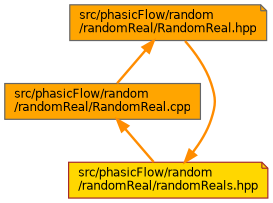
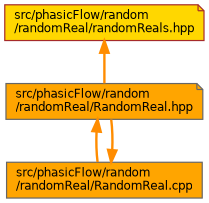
edge "src/phasicFlow/random /randomReal/randomReals.hpp" -> "src/phasicFlow/random /randomReal/RandomReal.cpp": now "src/phasicFlow/random /randomReal/RandomReal.hpp" -> "src/phasicFlow/random /randomReal/RandomReal.cpp"
